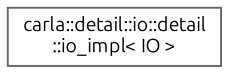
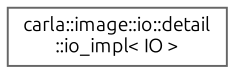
node "carla::detail::io::detail ::io_impl< IO >": label "carla::detail::io::detail ::io_impl< IO >" -> "carla::image::io::detail ::io_impl< IO >"
